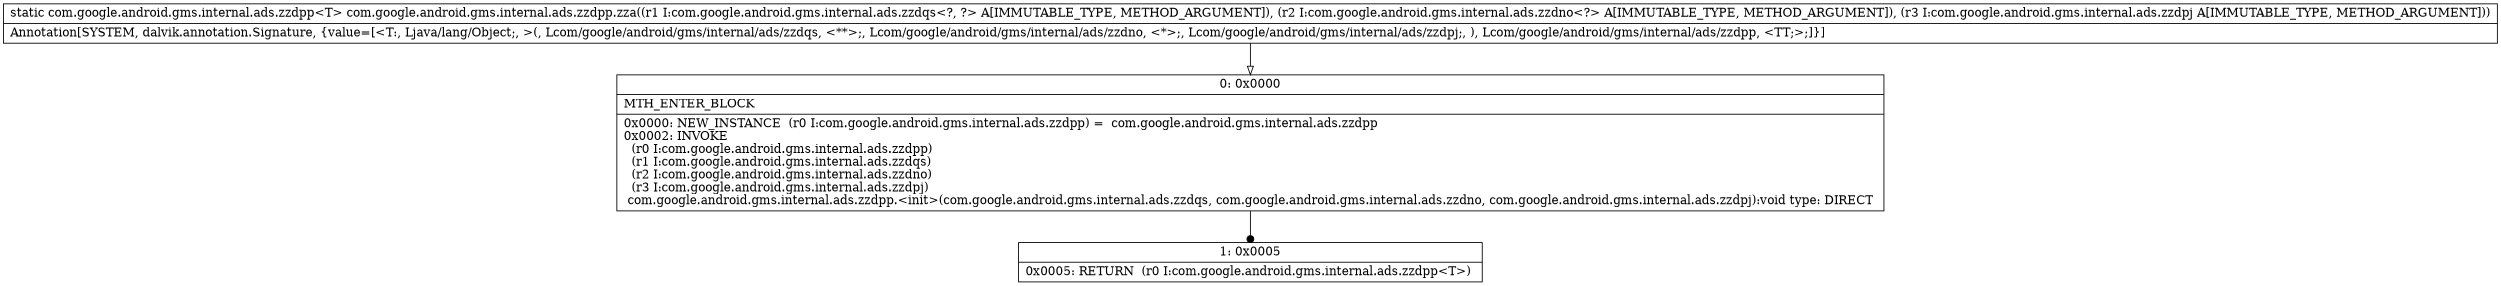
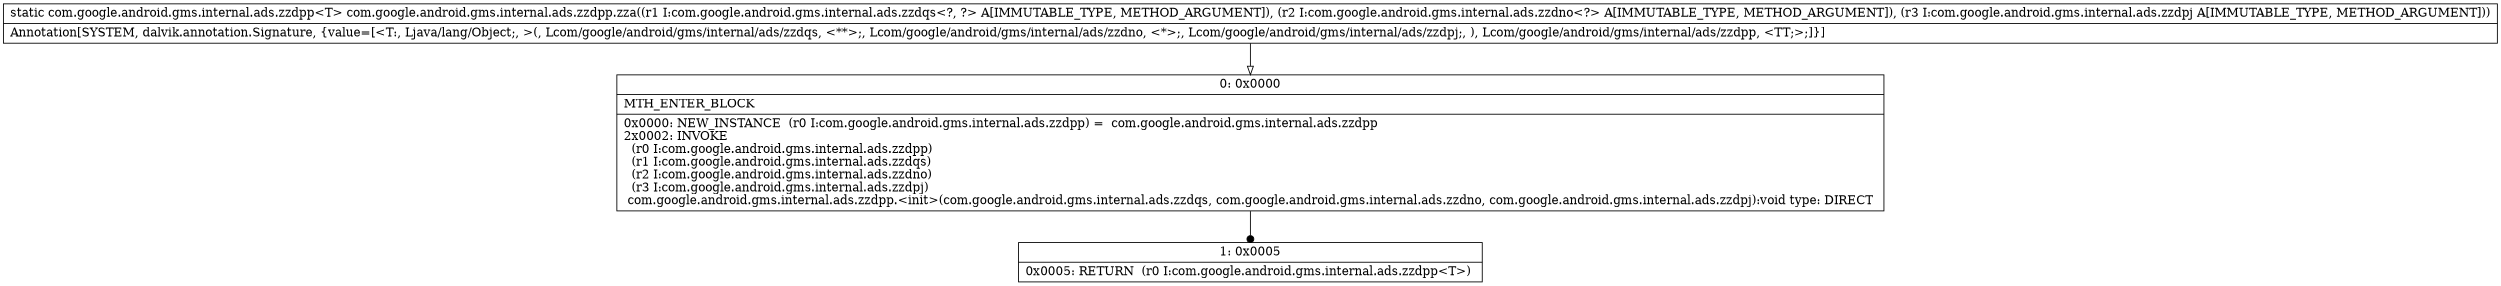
node "0: 0x0000": text "0x0002: INVOKE" -> "2x0002: INVOKE"
